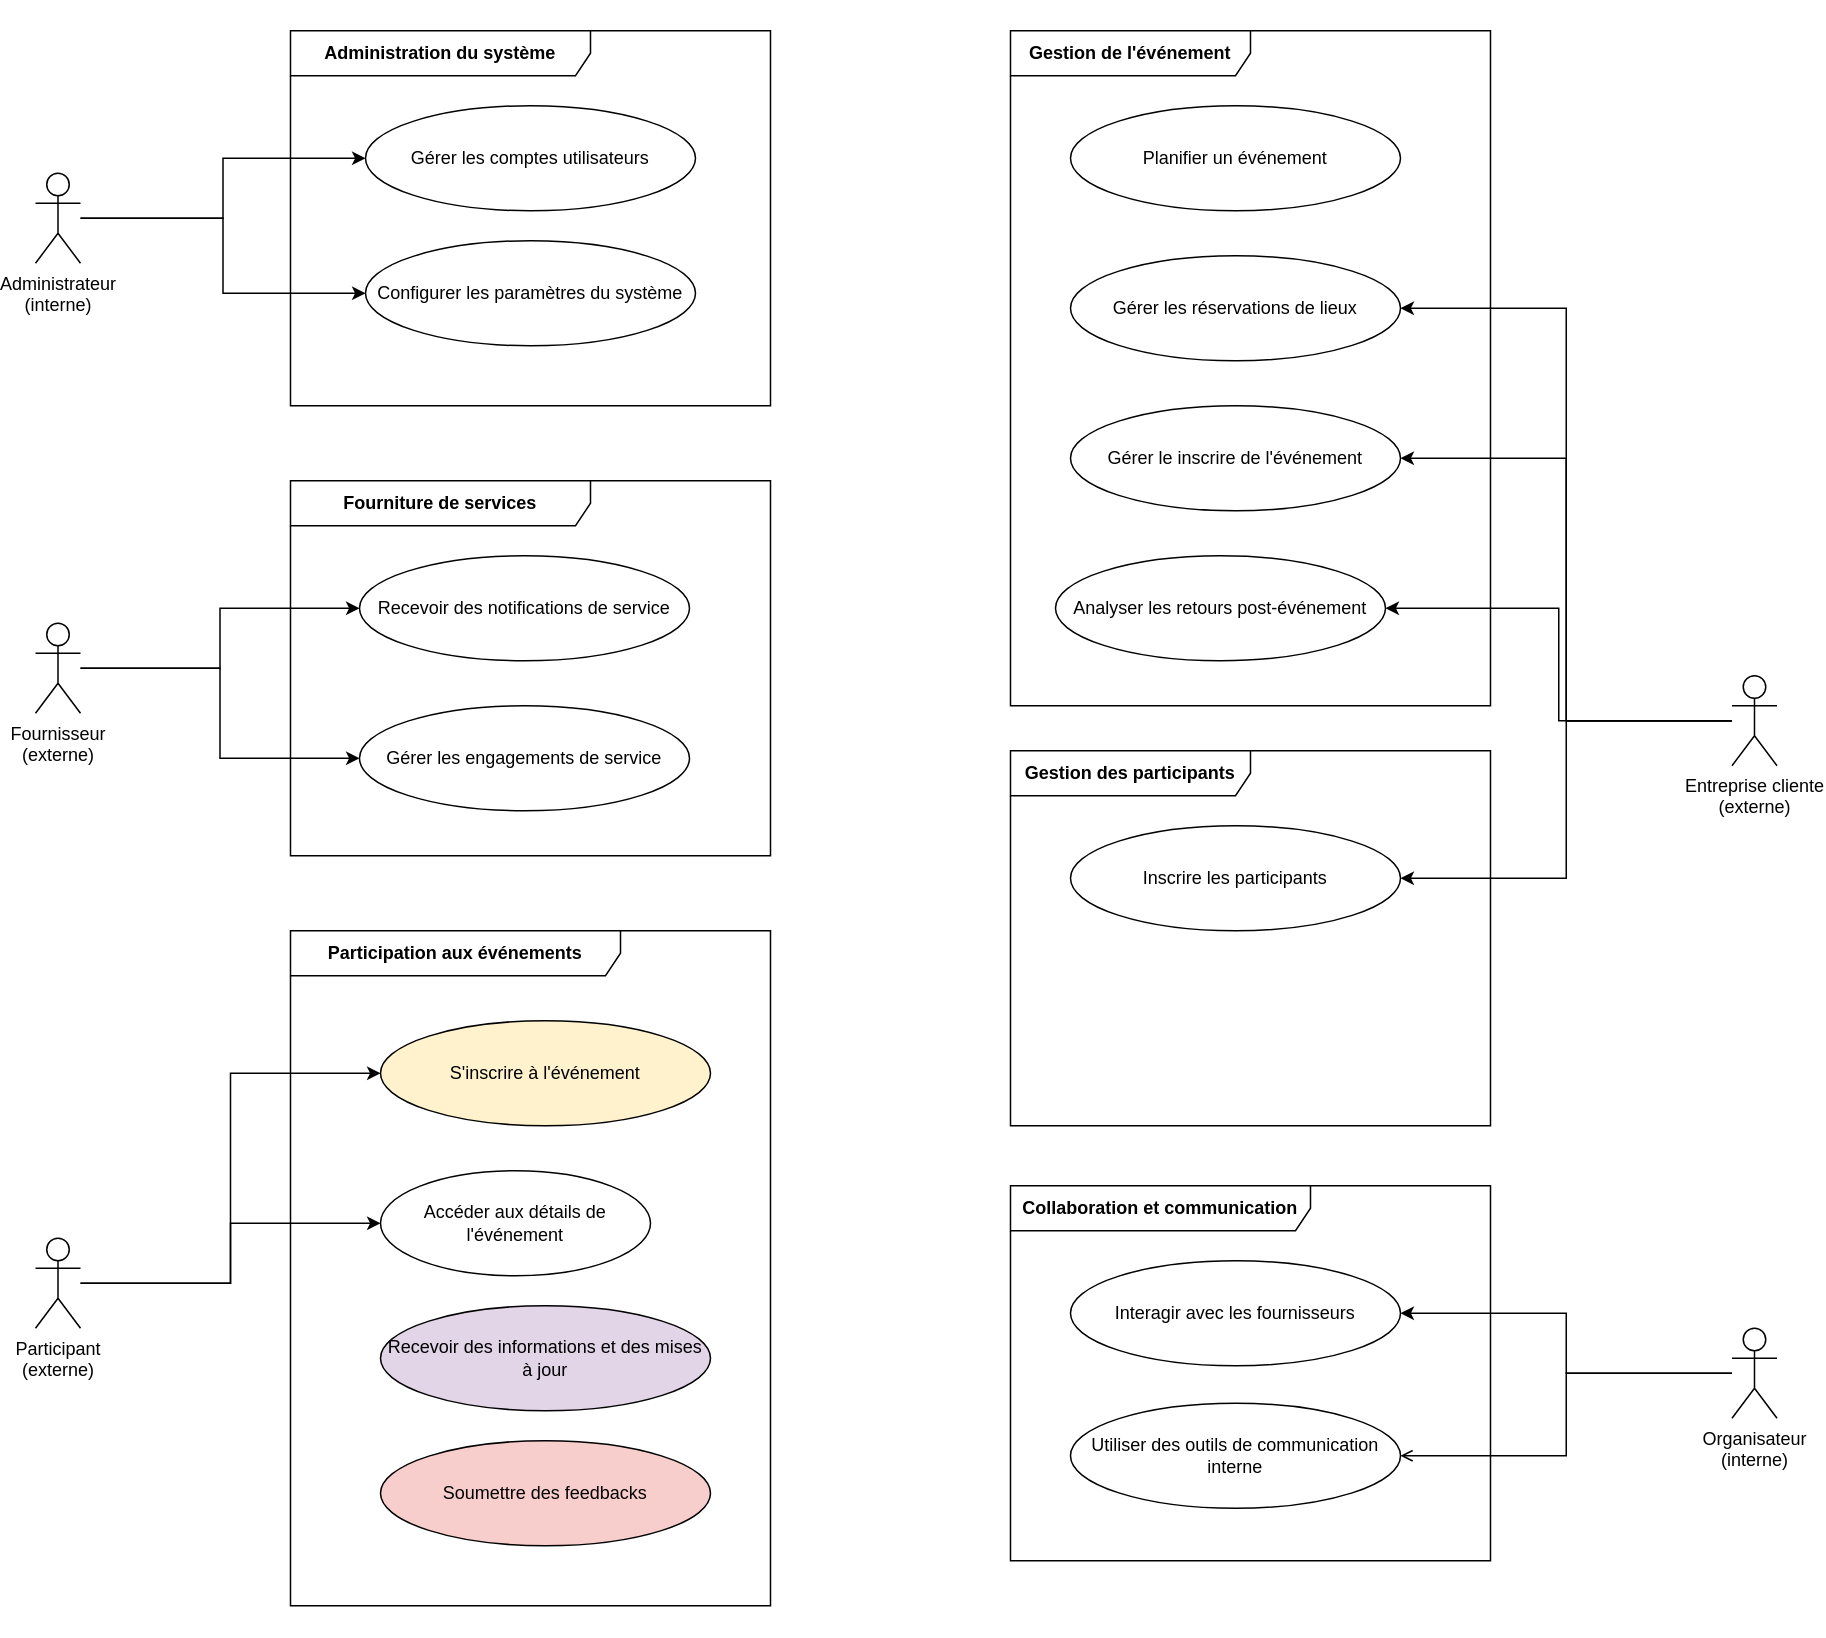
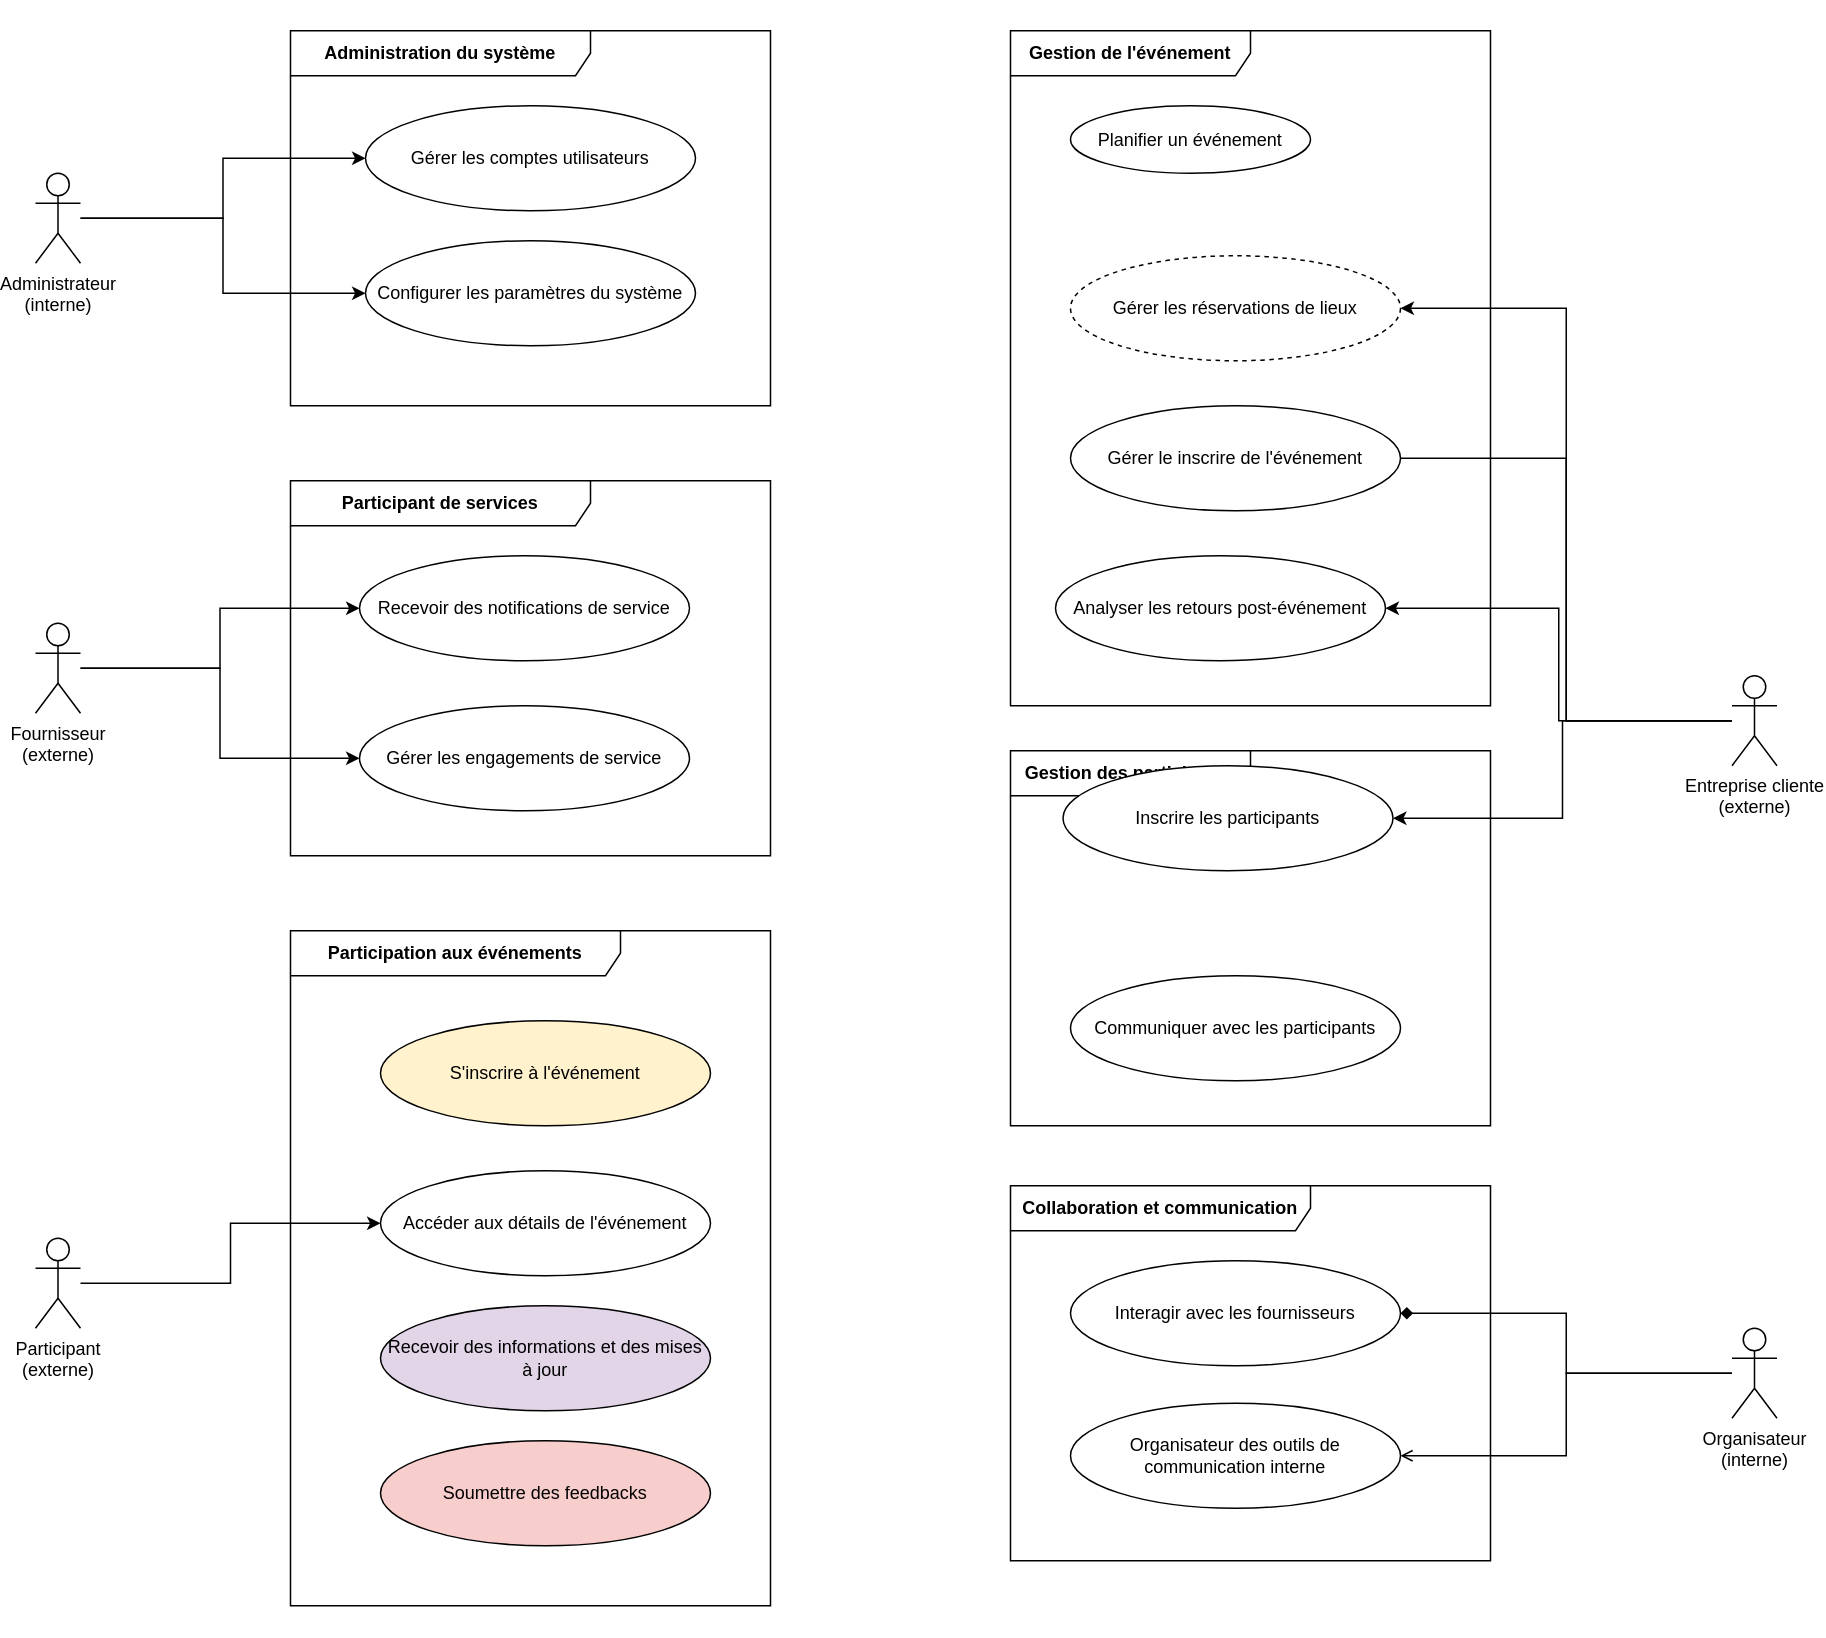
node "Planifier un événement": size 330x105 -> 240x68
node "Gérer les réservations de lieux": style solid -> dashed
edge "Entreprise cliente (externe)" -> "Gérer le inscrire de l'événement": arrowhead classic -> none
node "Fourniture de services": label "Fourniture de services" -> "Participant de services"
node "Inscrire les participants": moved (1235, 878) -> (1228, 818)
node "Communiquer avec les participants": added
edge "Participant (externe)" -> "S'inscrire à l'événement": removed
node "Accéder aux détails de l'événement": size 270x105 -> 330x105
edge "Organisateur (interne)" -> "Interagir avec les fournisseurs": arrowhead classic -> diamond
node "Utiliser des outils de communication interne": label "Utiliser des outils de communication interne" -> "Organisateur des outils de communication interne"
